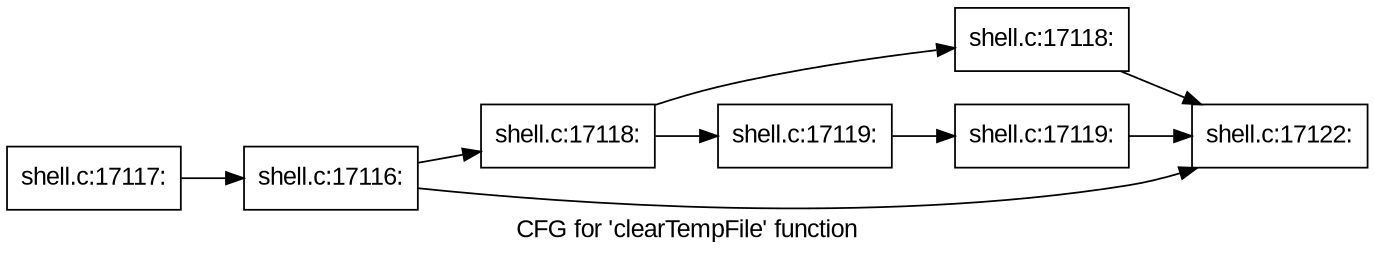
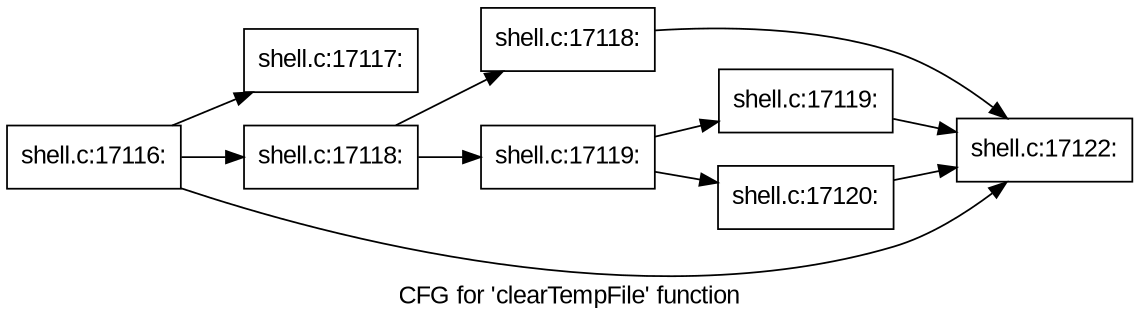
edge "shell.c:17117:" -> "shell.c:17116:": reversed
node "shell.c:17120:": added
